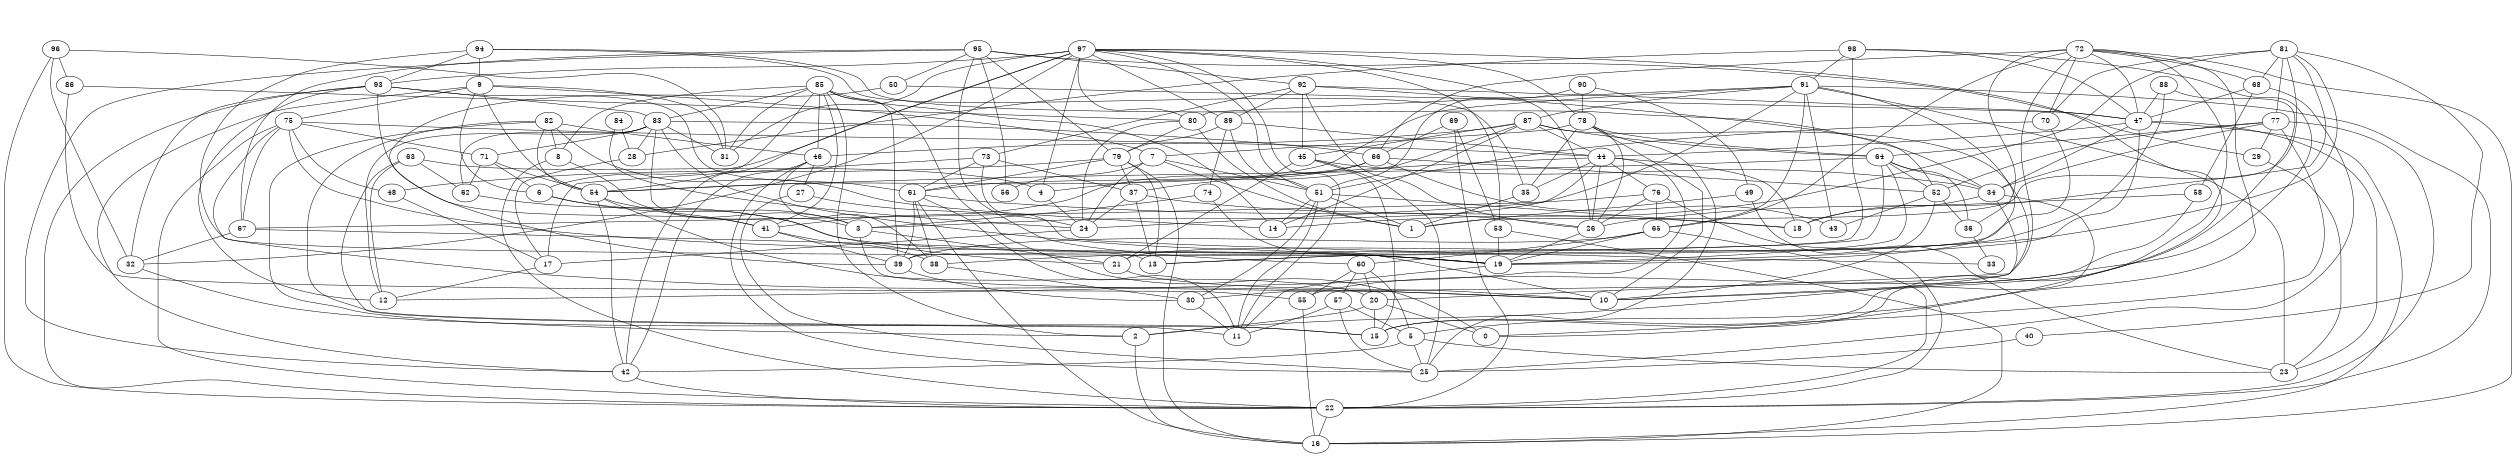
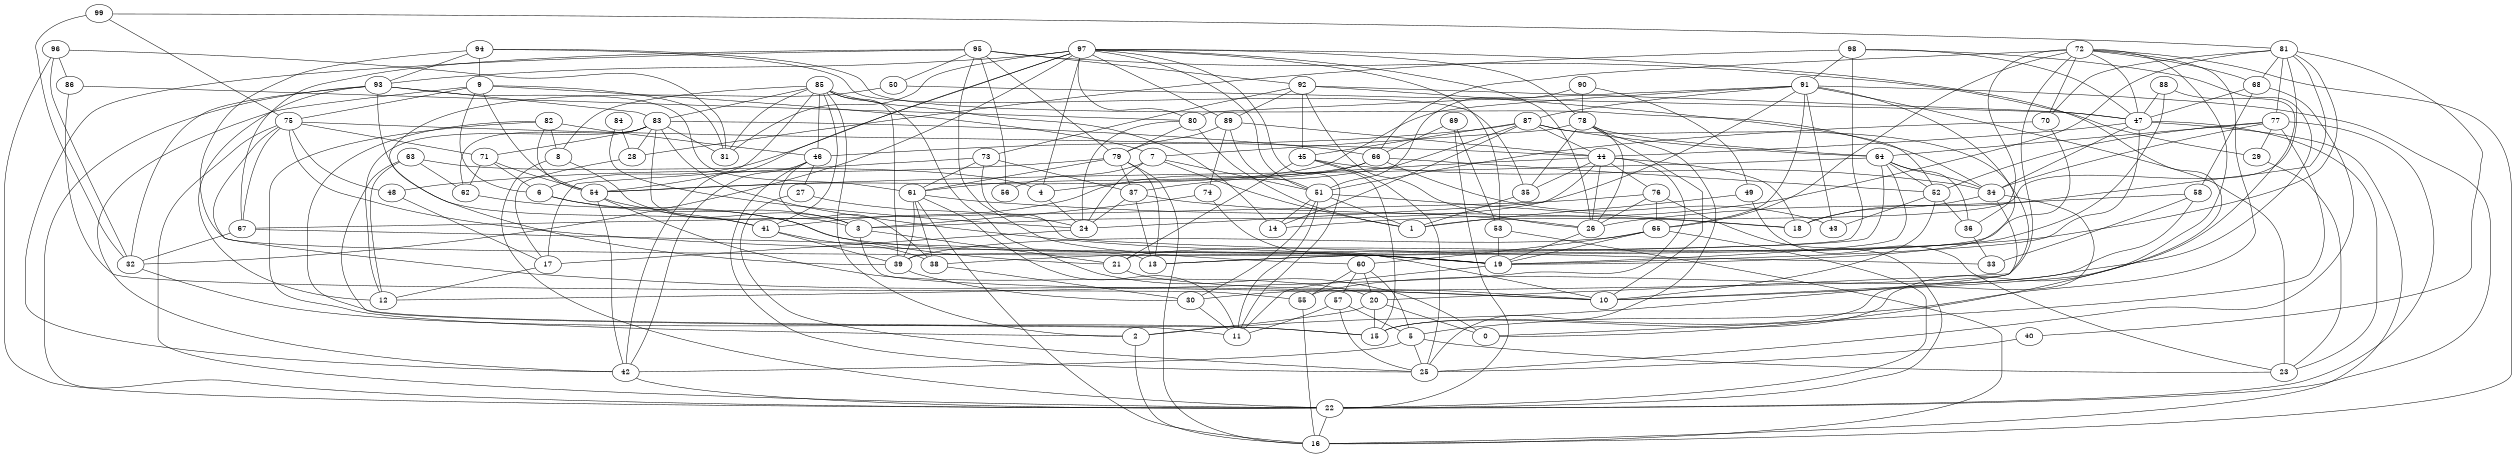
node "99": added
edge "82" -- "14": removed
edge "58" -- "33": added
